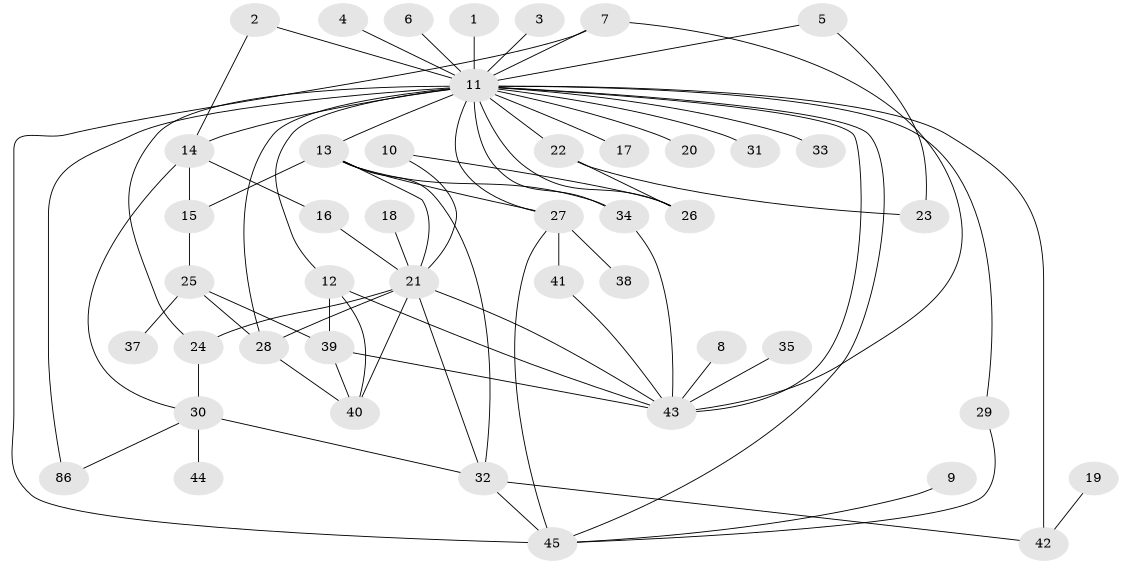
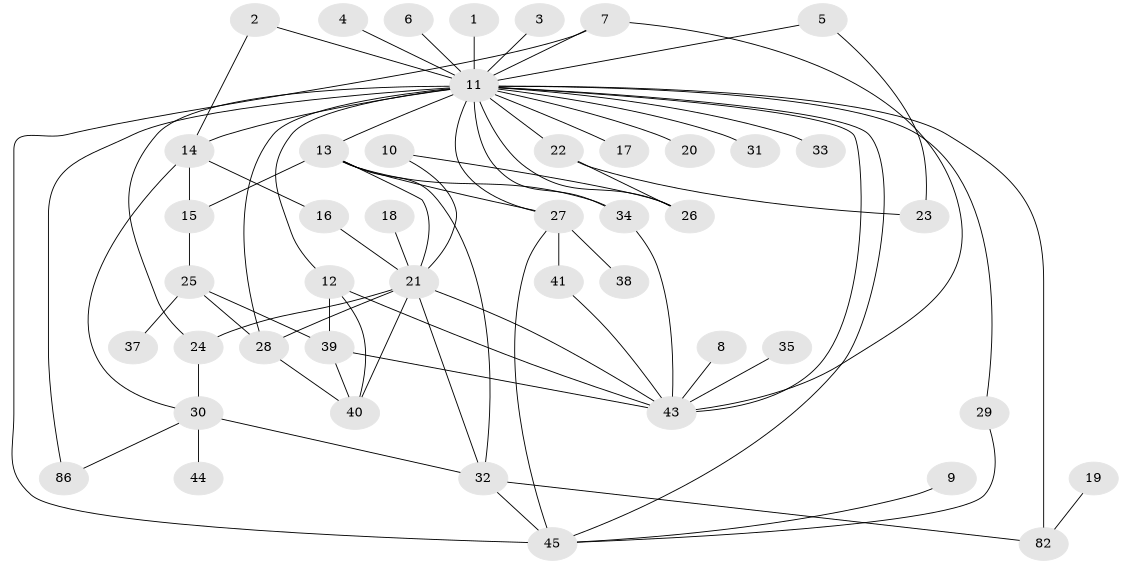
node "42": label "42" -> "82"
